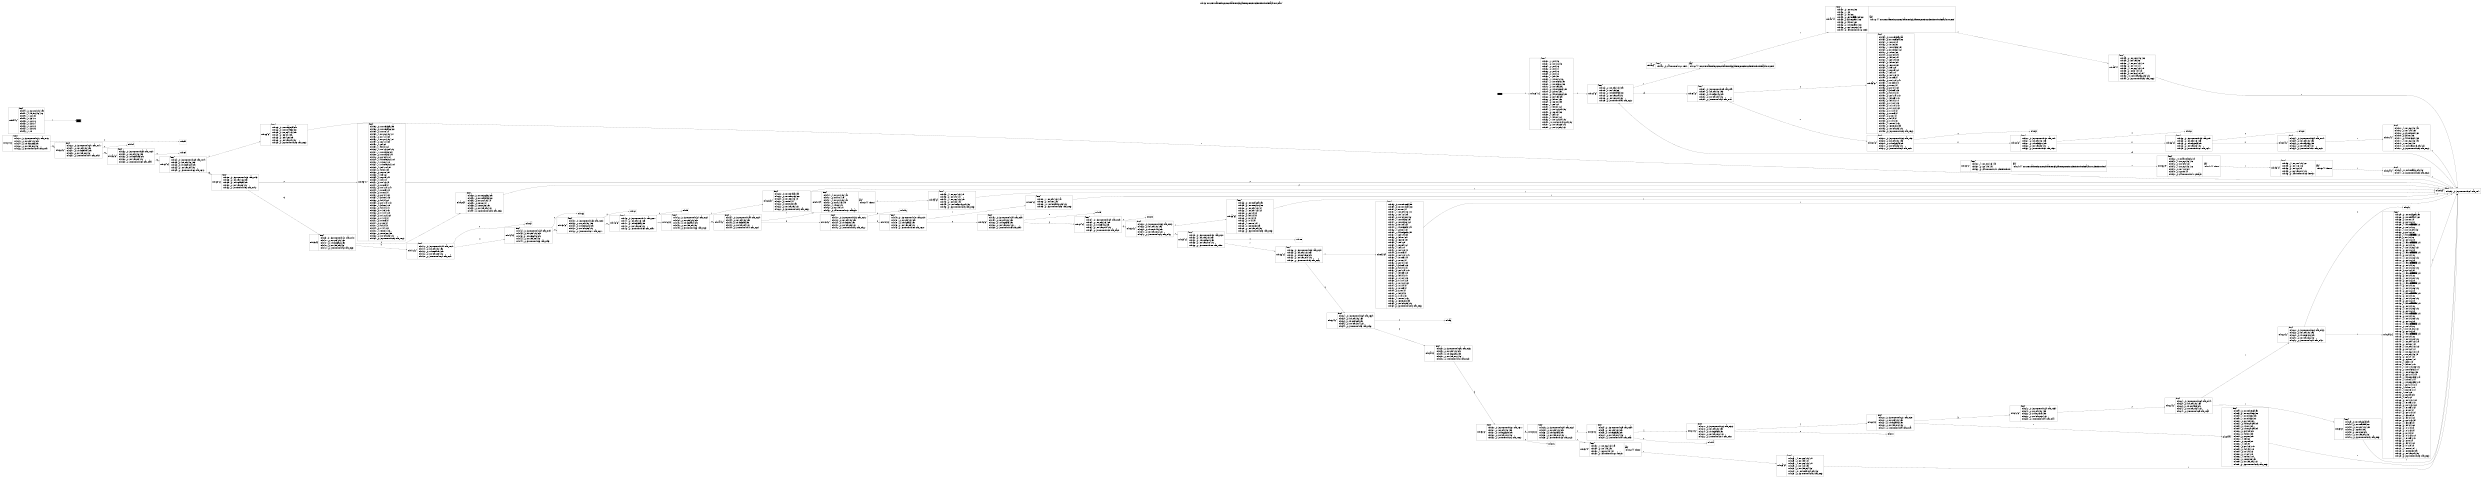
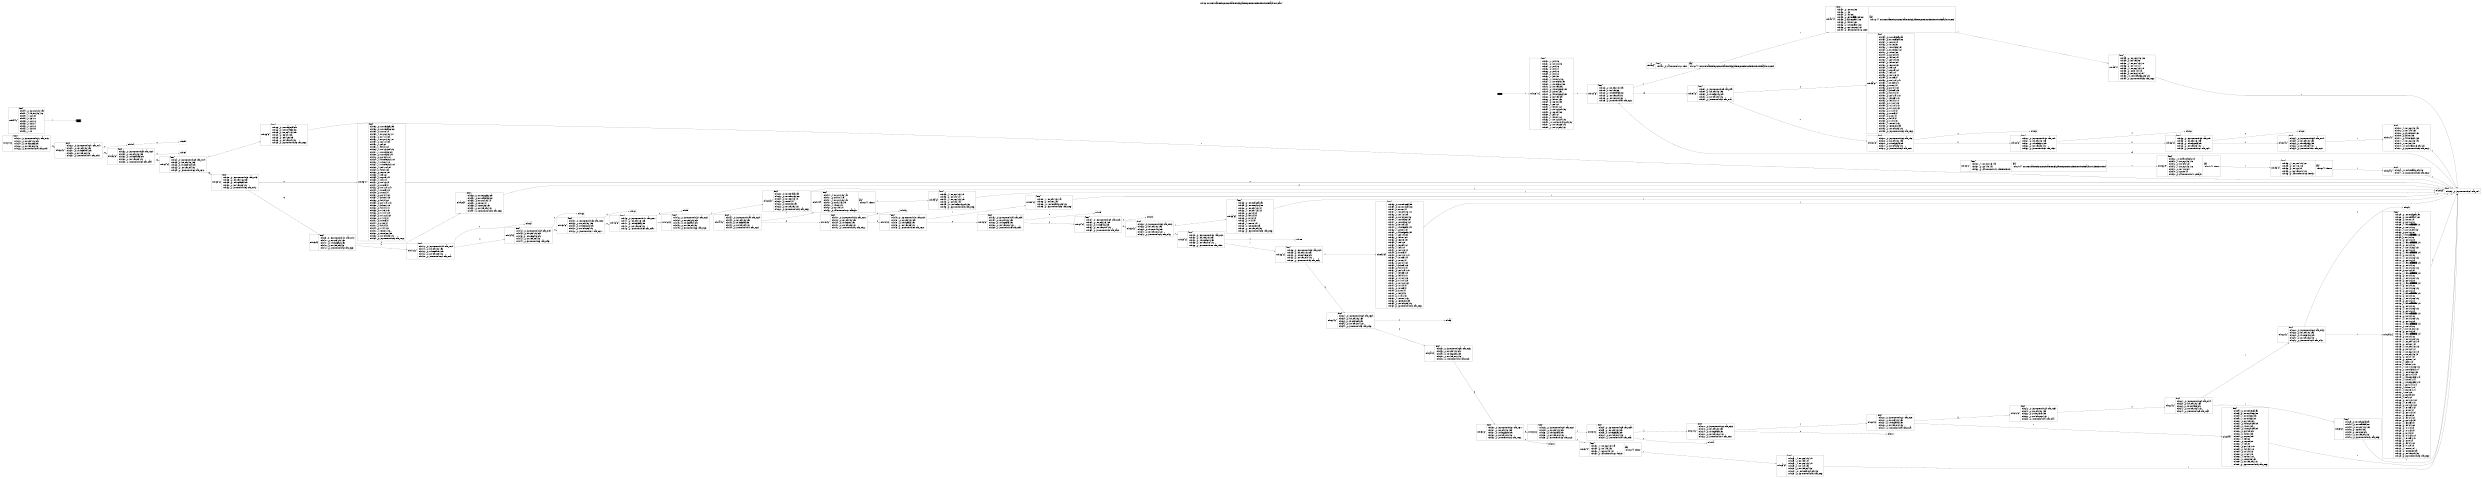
edge "0x401370 [28]" -> "0x40209d": now "0x401b79" -> "0x40209d"
edge "0x401488 [28]" -> "0x4014a4 [28]": removed, label "10"
